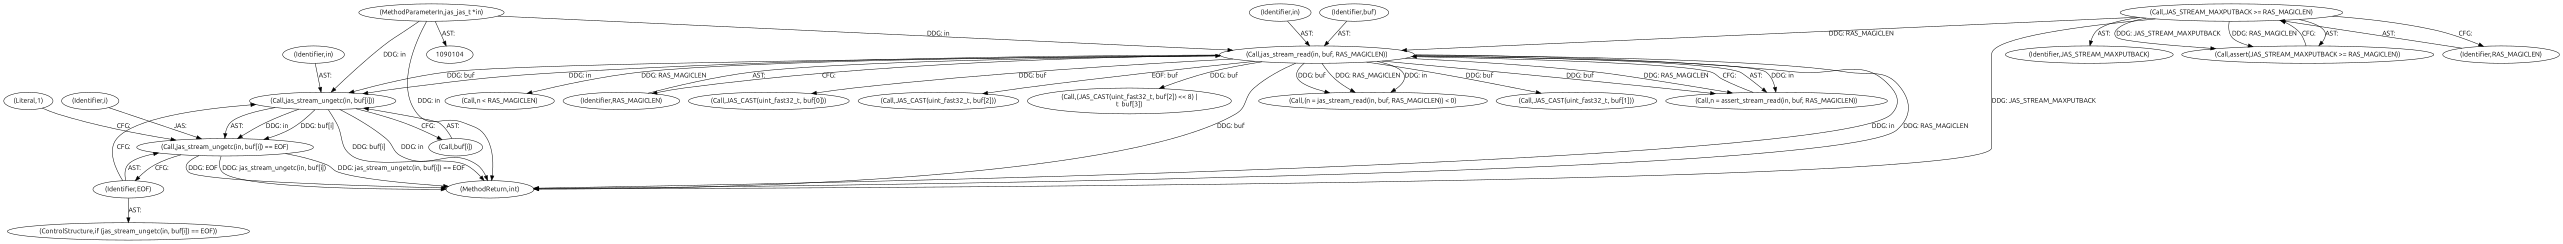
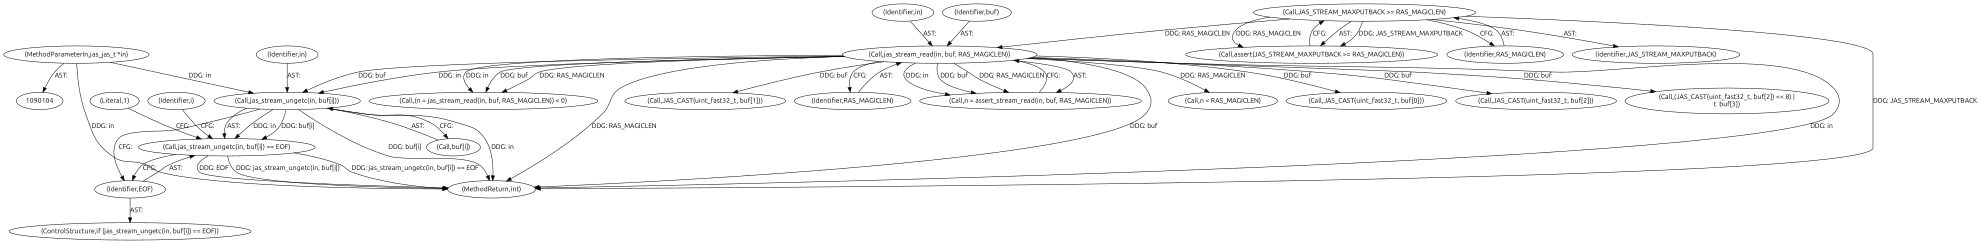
edge "(MethodParameterIn,jas_jas_t *in)" -> "(Call,jas_stream_read(in, buf, RAS_MAGICLEN))": removed, label "DDG: in"
edge "(Call,jas_stream_read(in, buf, RAS_MAGICLEN))" -> "(Call,JAS_CAST(uint_fast32_t, buf[2]))": label "EOF: buf" -> "DDG: buf"
edge "(Identifier,EOF)" -> "(Call,jas_stream_ungetc(in, buf[i]))": reversed
edge "(Identifier,i)" -> "(Call,jas_stream_ungetc(in, buf[i]) == EOF)": label "JAS: " -> "CFG: "
